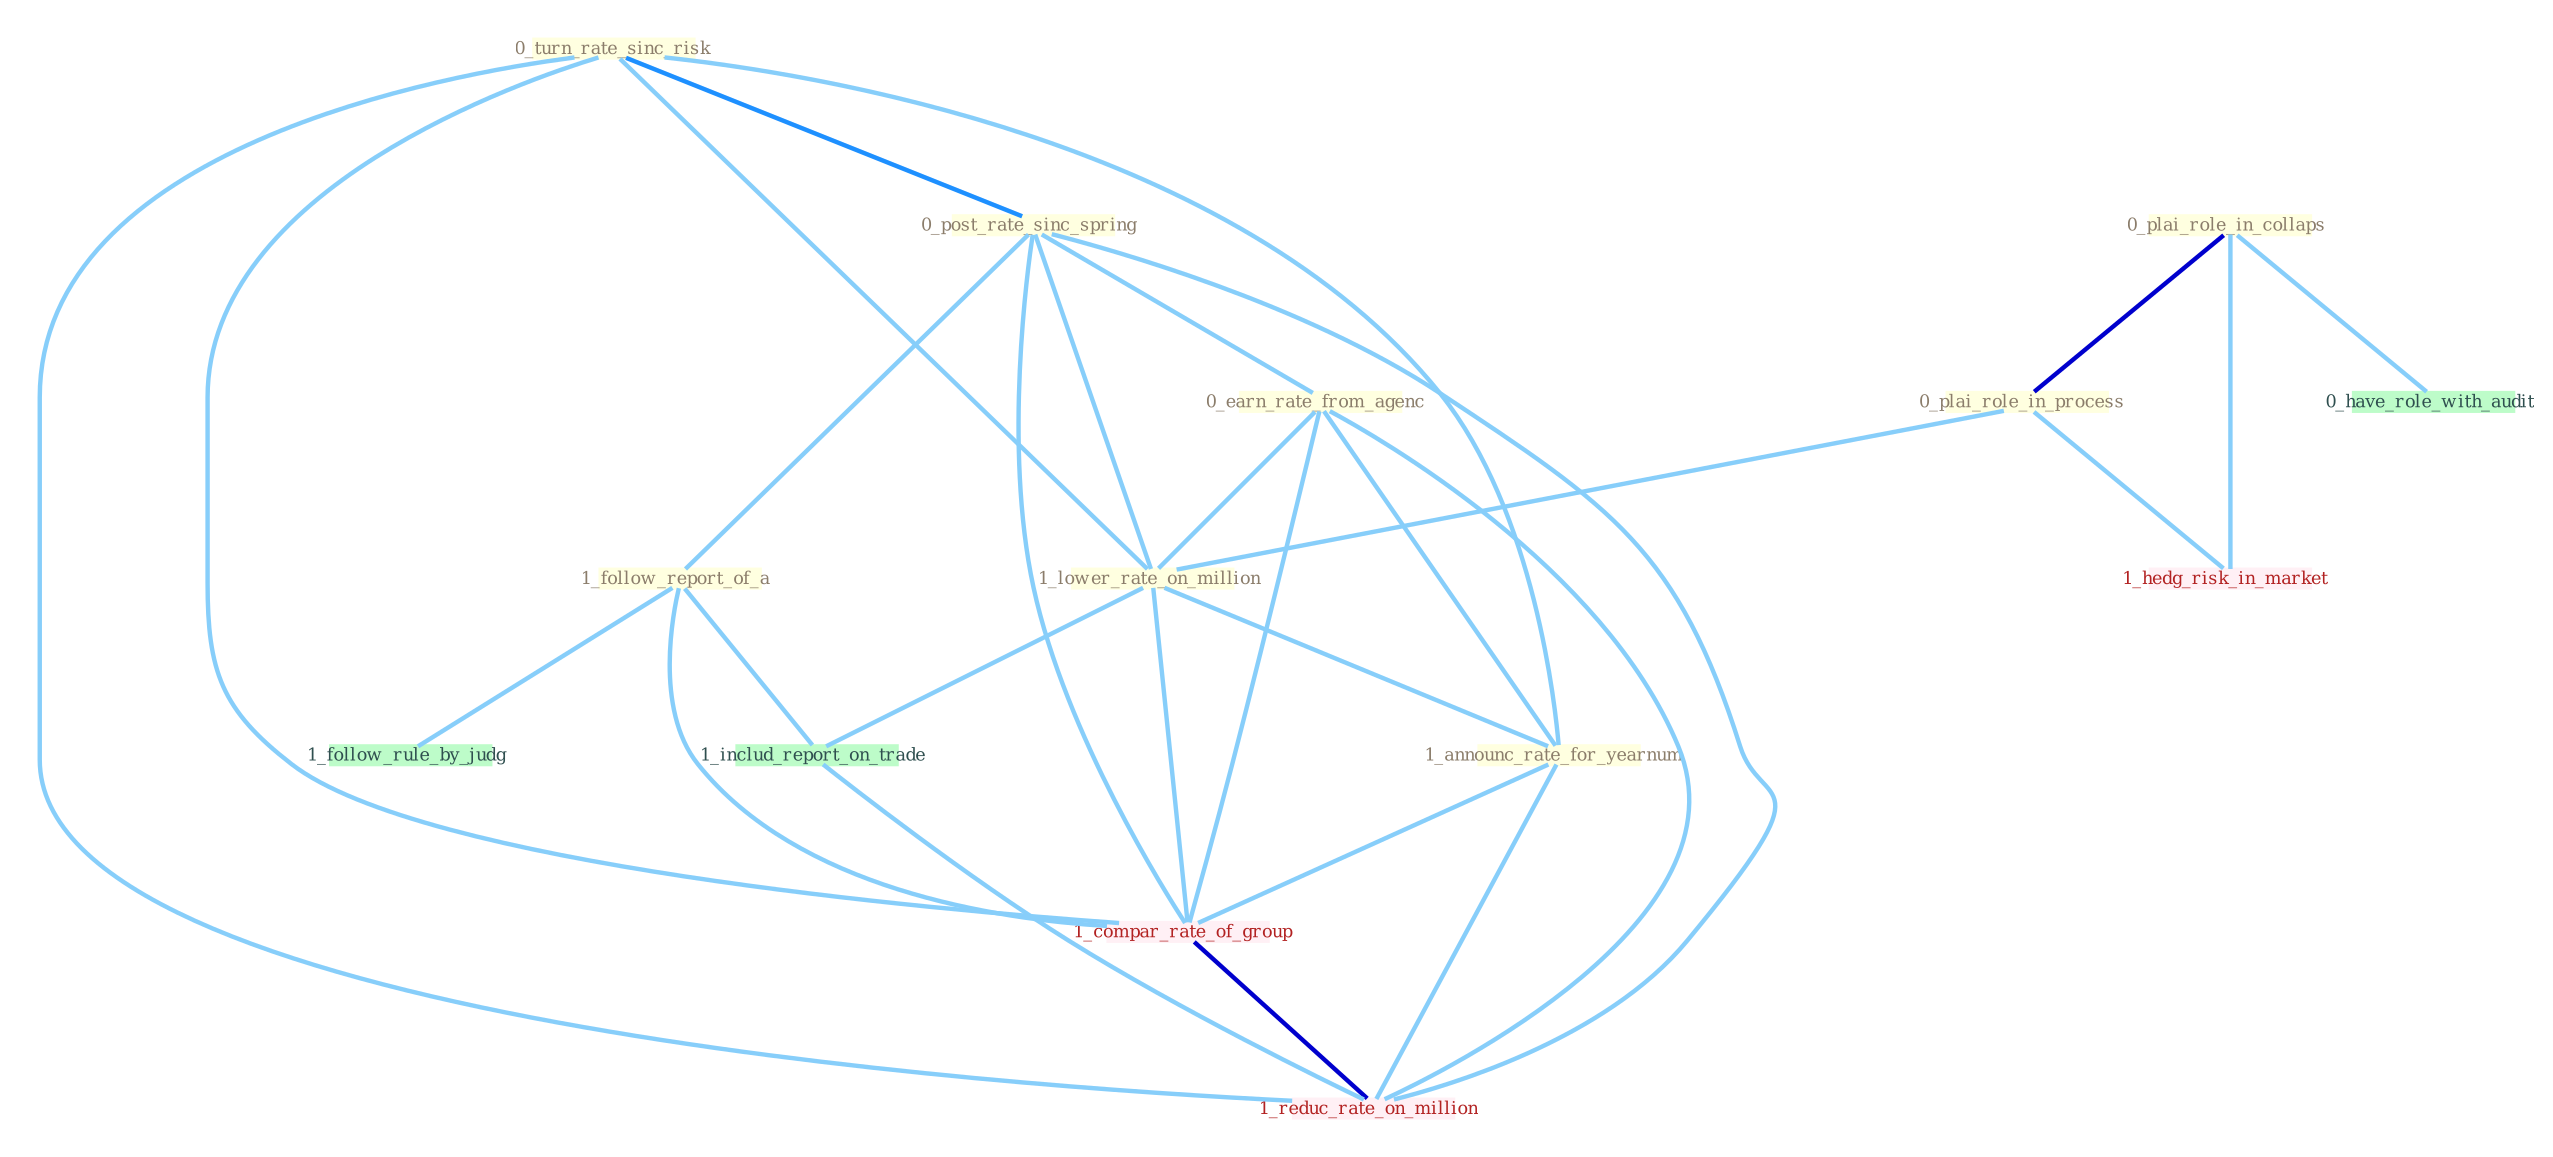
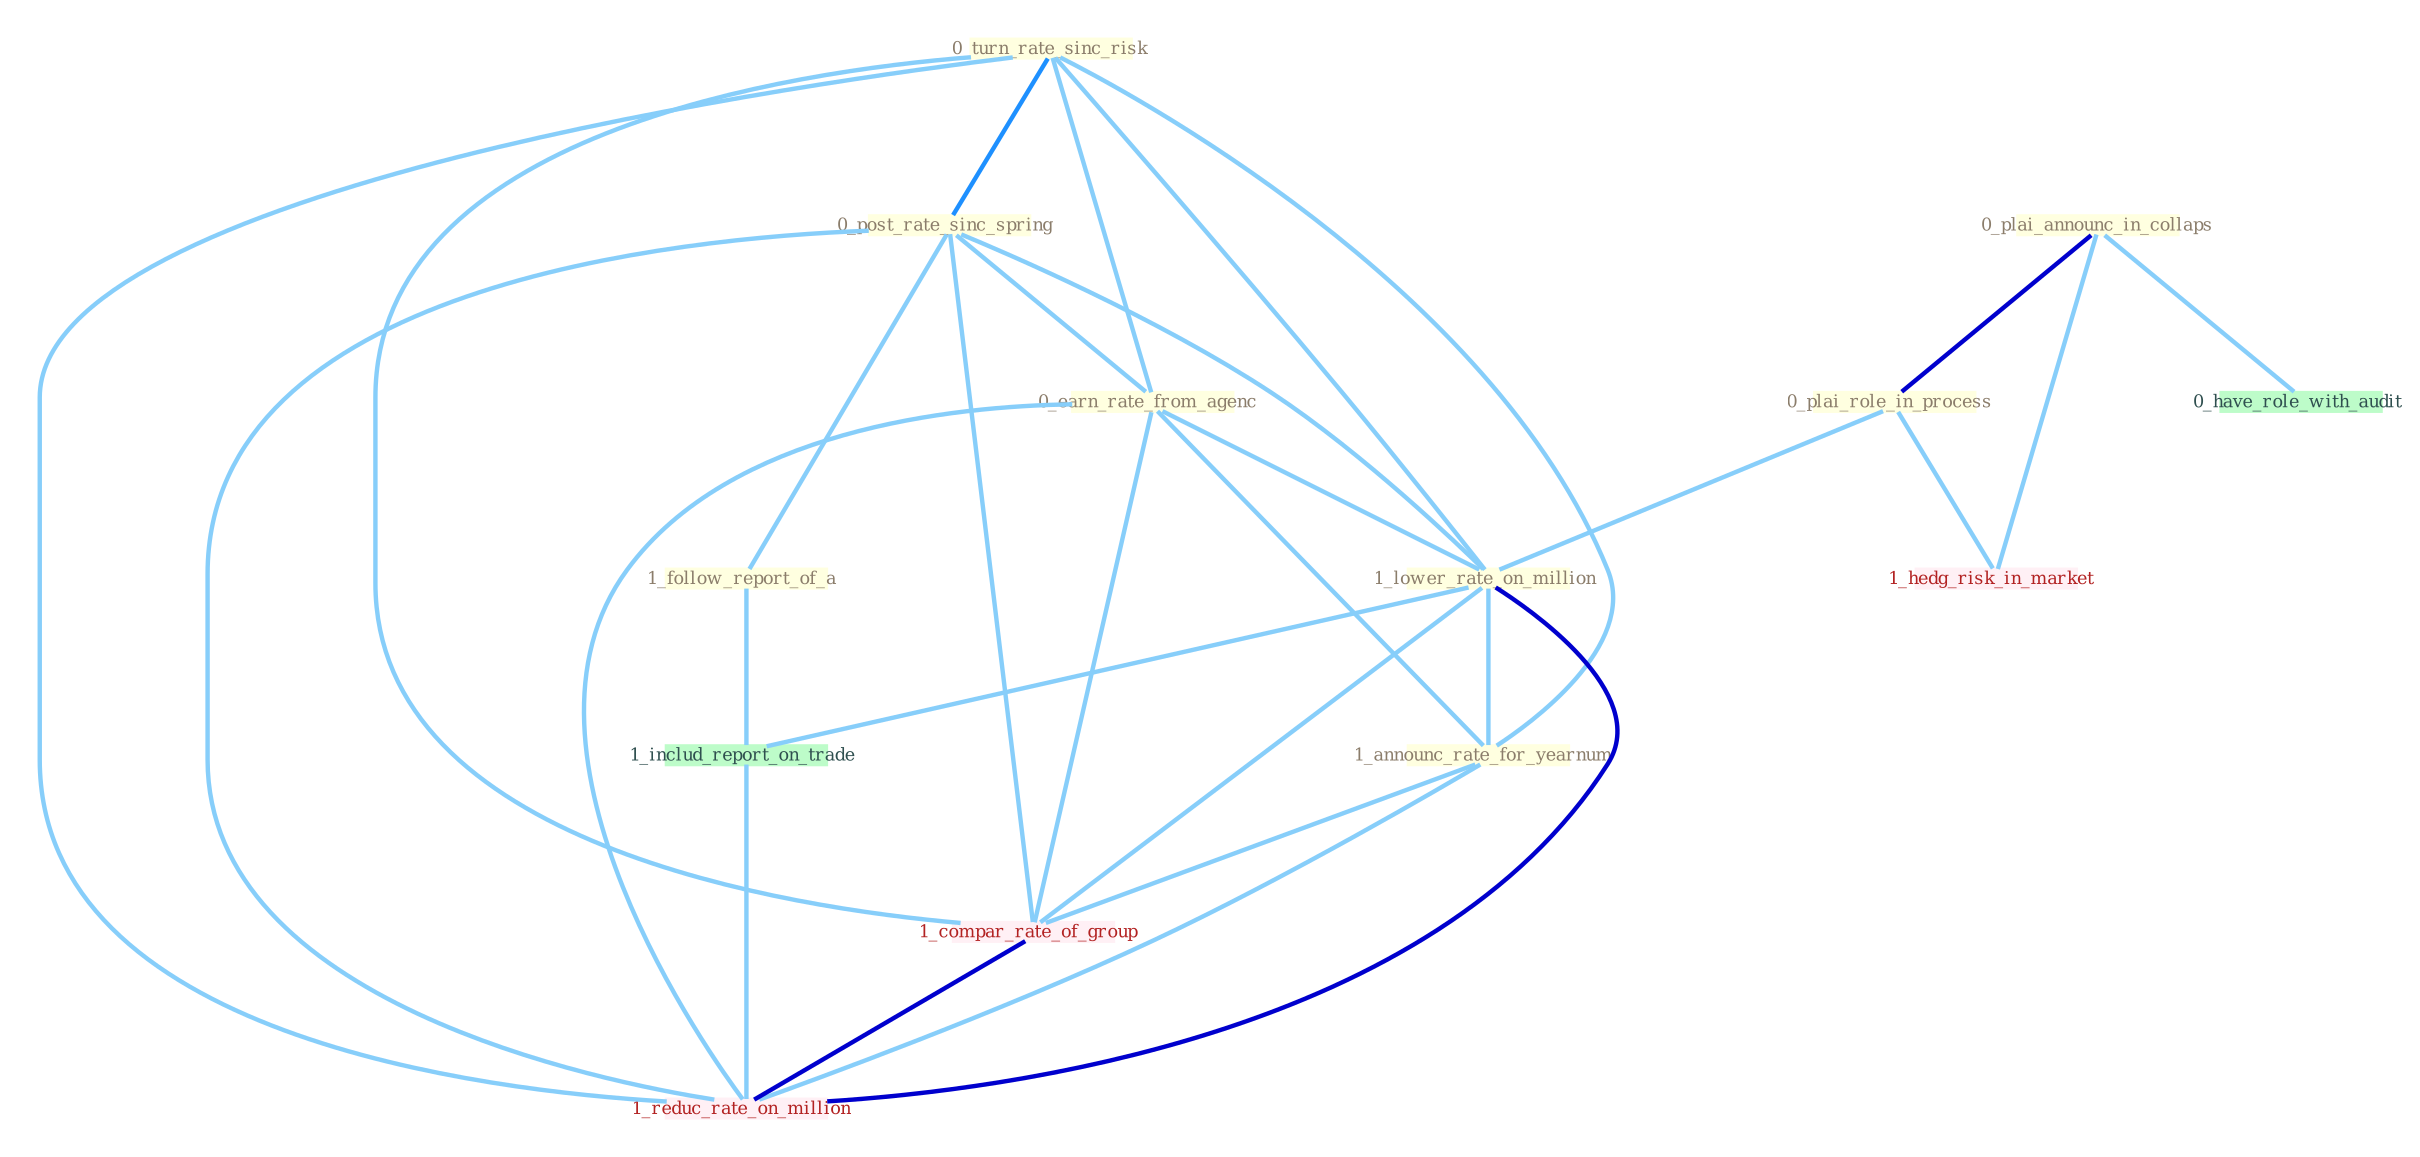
edge "0_turn_rate_sinc_risk" -- "0_earn_rate_from_agenc": added
node "0_plai_role_in_collaps": label "0_plai_role_in_collaps" -> "0_plai_announc_in_collaps"
node "1_follow_rule_by_judg": removed
edge "1_follow_report_of_a" -- "1_compar_rate_of_group": removed
edge "1_lower_rate_on_million" -- "1_reduc_rate_on_million": added
